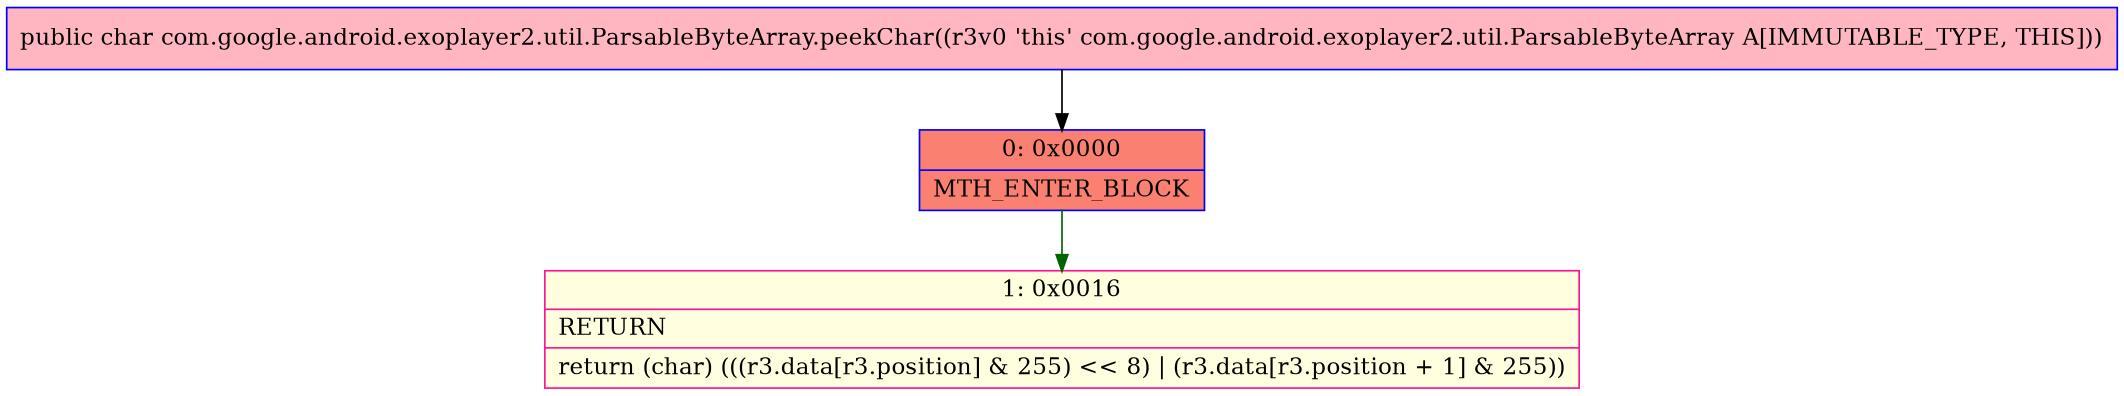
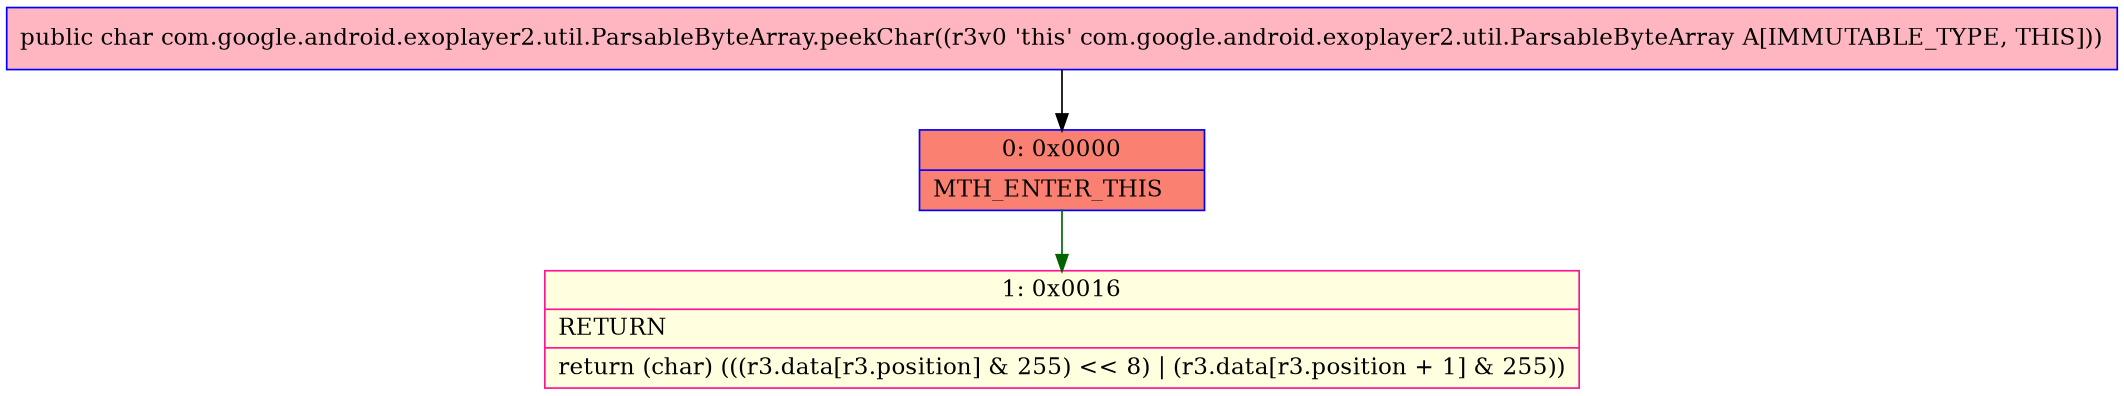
node "0: 0x0000": text "MTH_ENTER_BLOCK" -> "MTH_ENTER_THIS"
